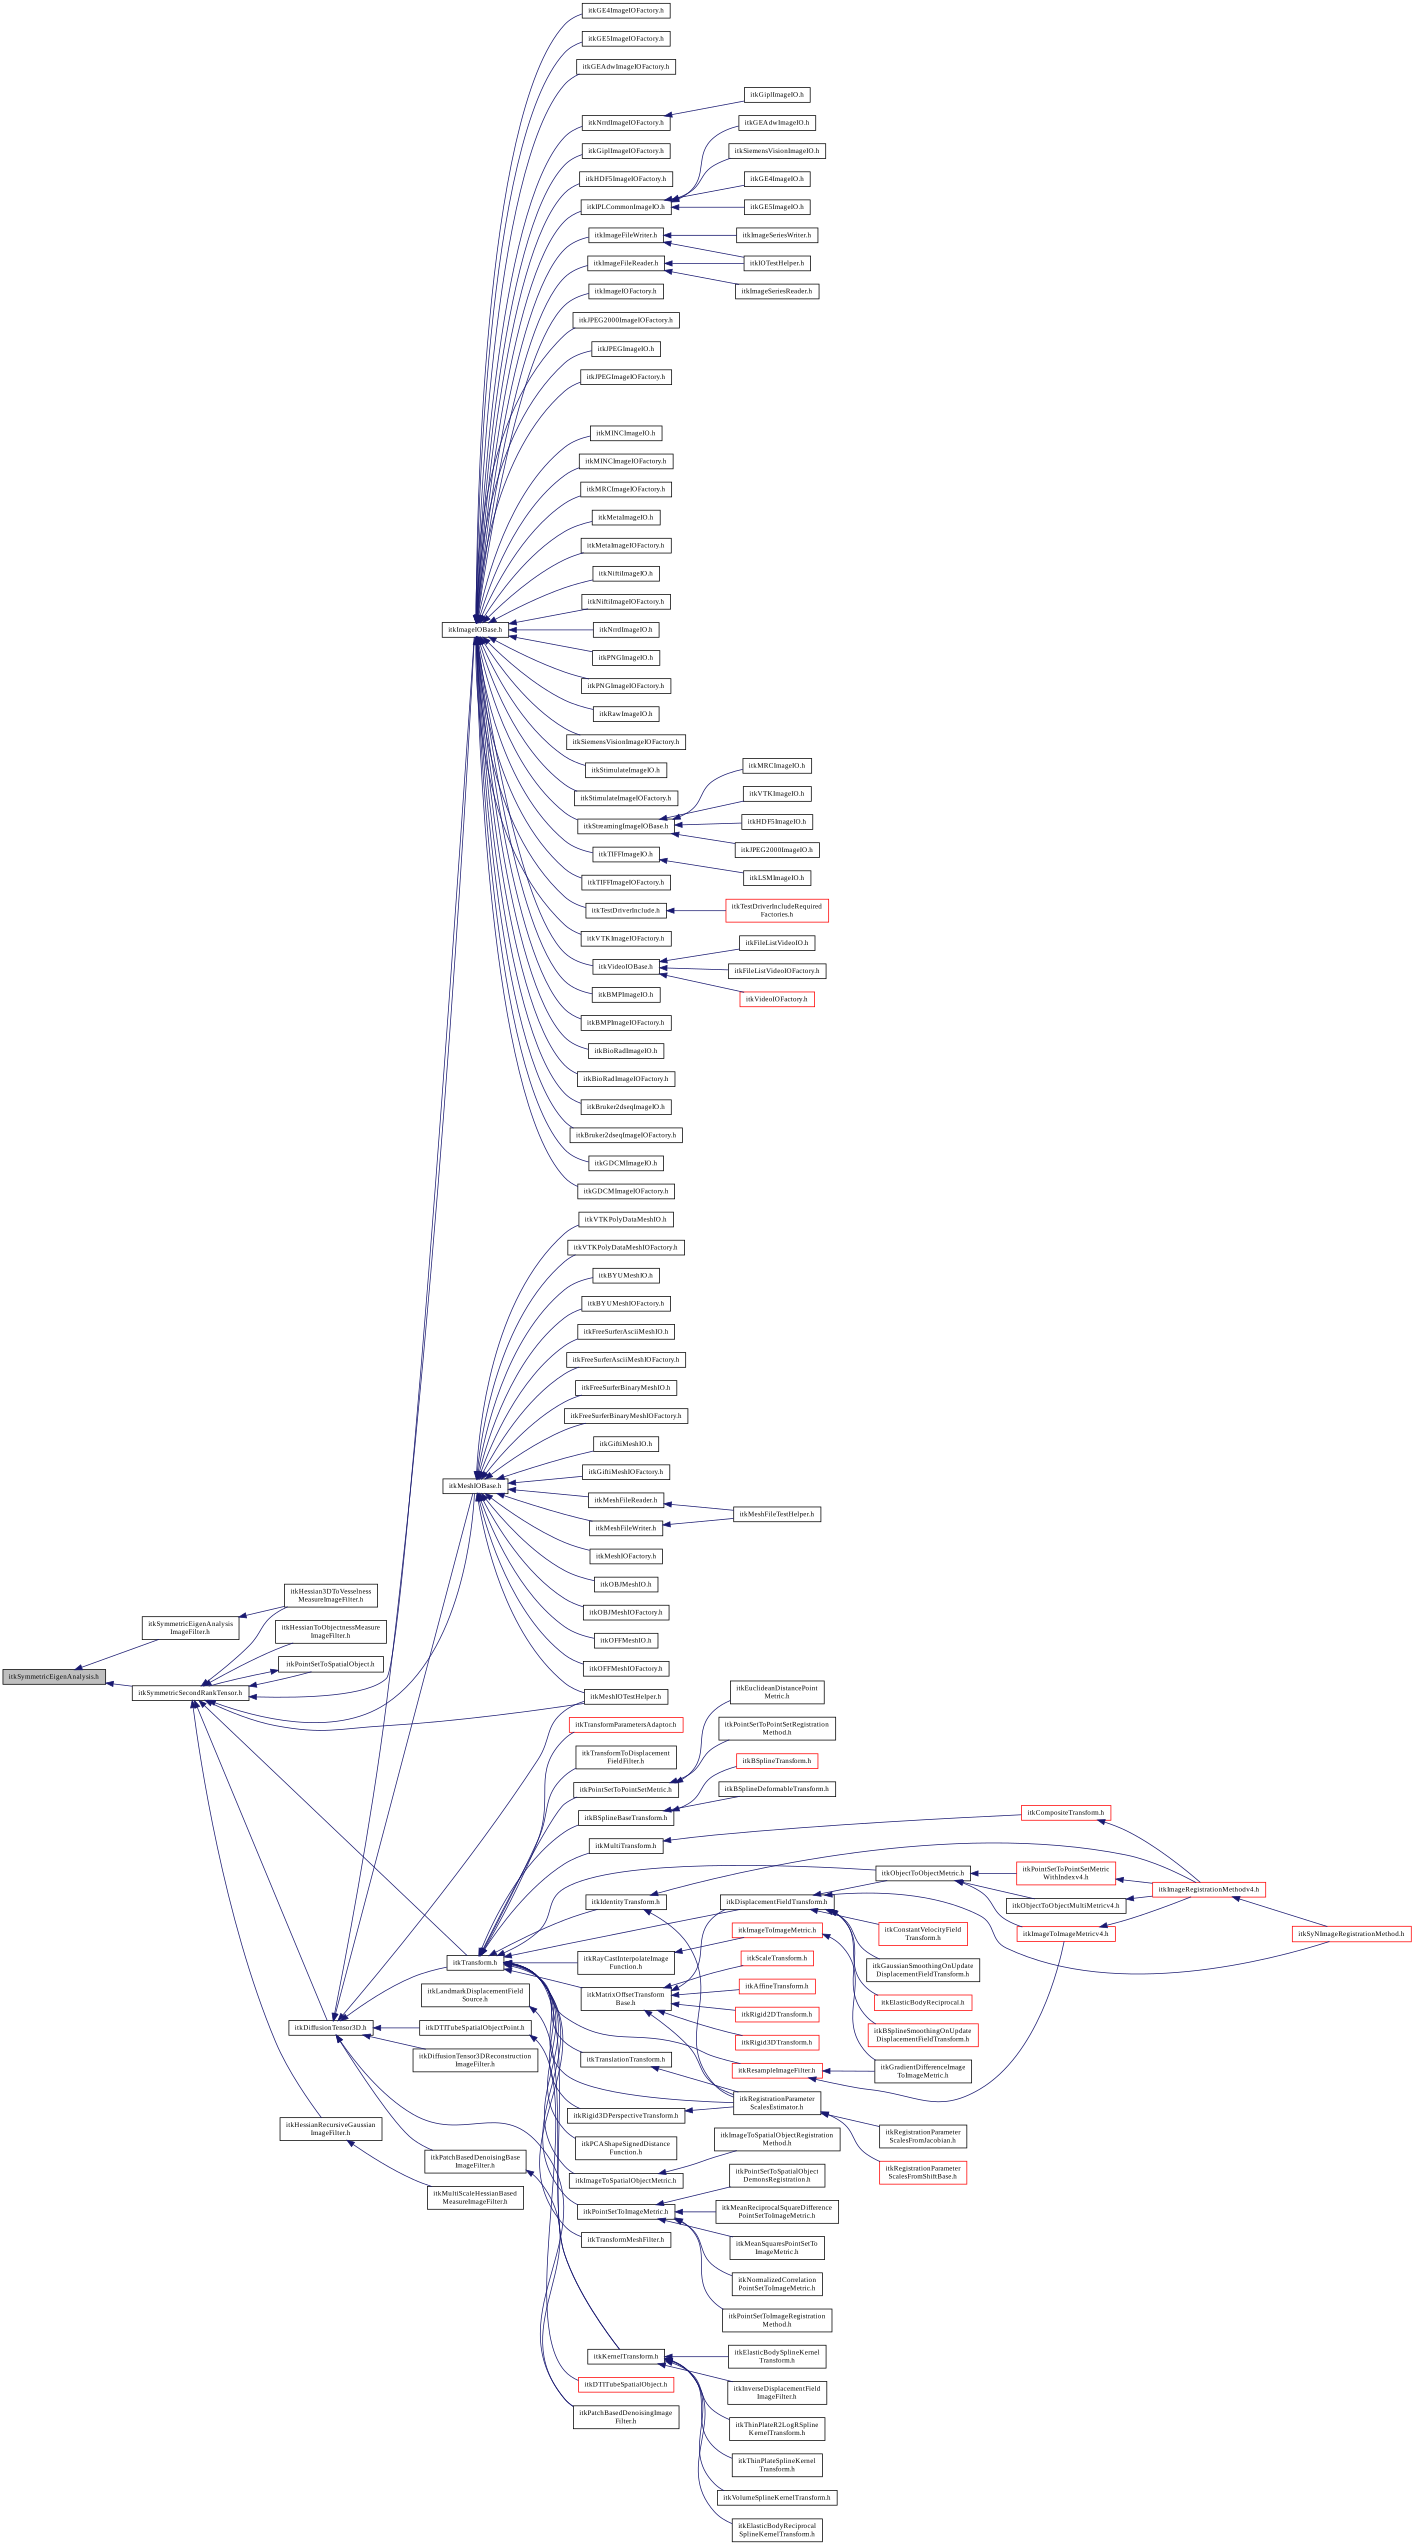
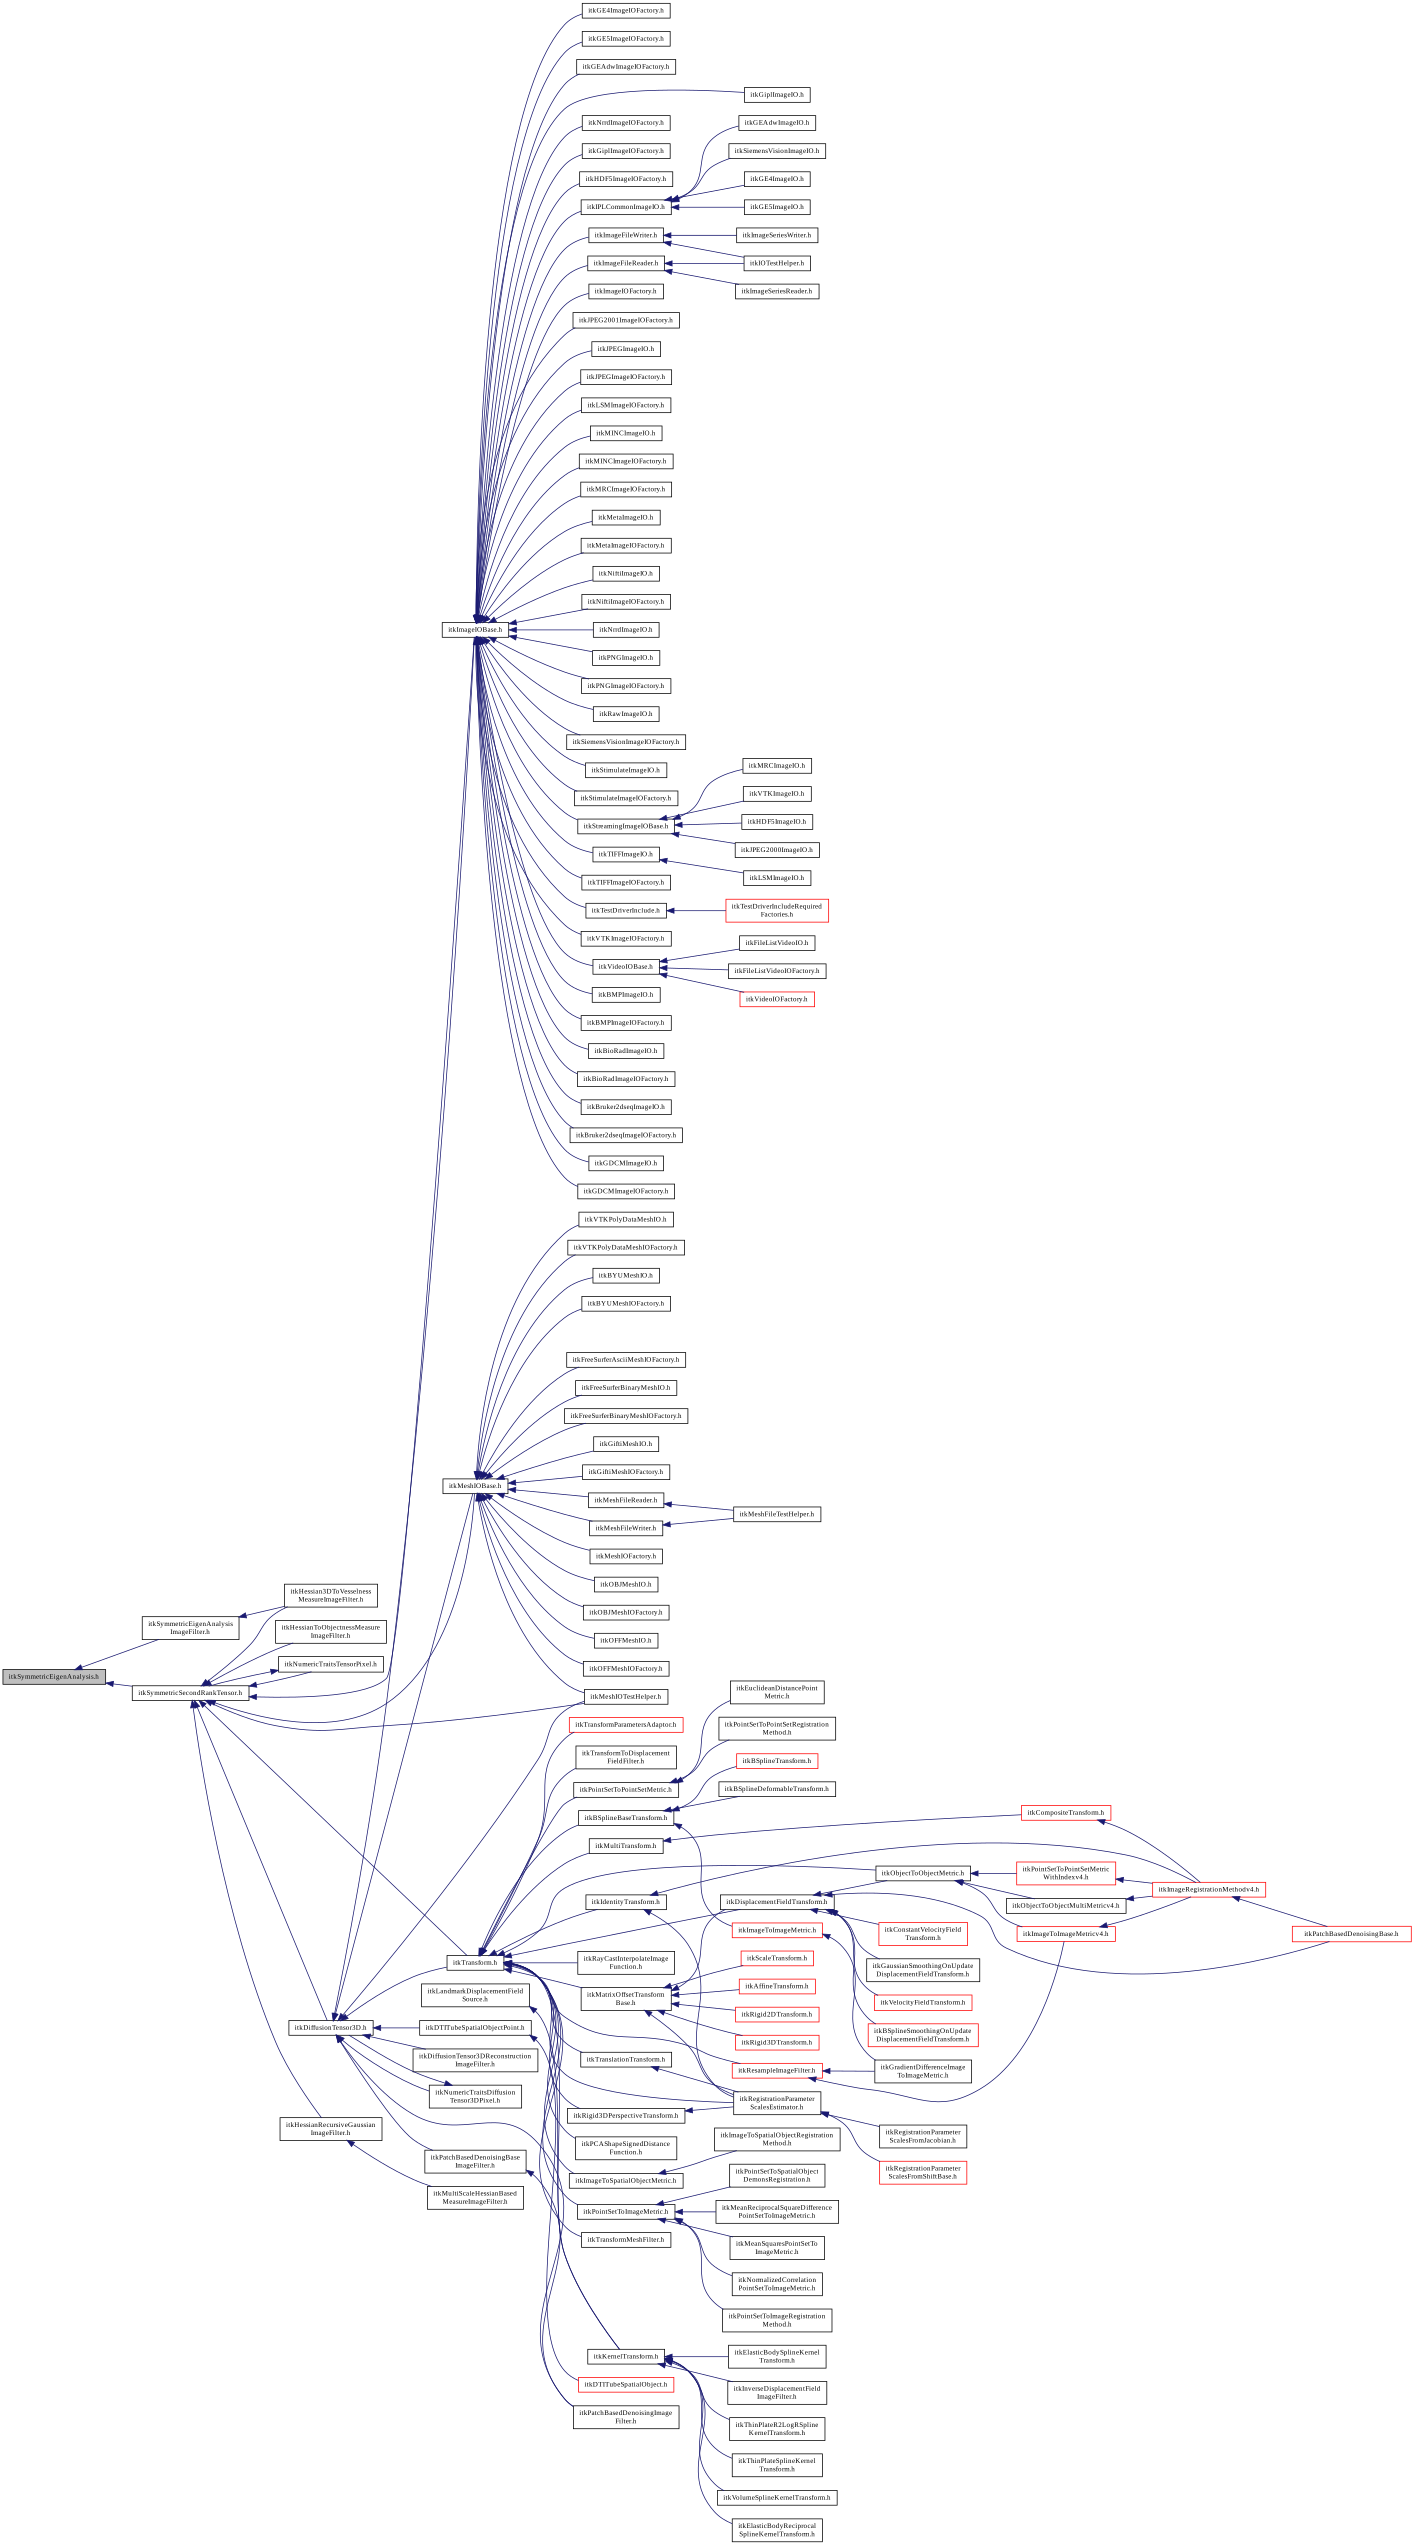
edge "itkGiplImageIO.h" -> "itkNrrdImageIOFactory.h": now "itkGiplImageIO.h" -> "itkImageIOBase.h"
node "itkJPEG2000ImageIOFactory.h": label "itkJPEG2000ImageIOFactory.h" -> "itkJPEG2001ImageIOFactory.h"
node "itkLSMImageIOFactory.h": added
node "itkFreeSurferAsciiMeshIO.h": removed
node "itkPointSetToSpatialObject.h": label "itkPointSetToSpatialObject.h" -> "itkNumericTraitsTensorPixel.h"
node "itkSyNImageRegistrationMethod.h": label "itkSyNImageRegistrationMethod.h" -> "itkPatchBasedDenoisingBase.h"
edge "itkImageToImageMetric.h" -> "itkRayCastInterpolateImage Function.h": now "itkImageToImageMetric.h" -> "itkBSplineBaseTransform.h"
node "itkElasticBodyReciprocal.h": label "itkElasticBodyReciprocal.h" -> "itkVelocityFieldTransform.h"
node "itkNumericTraitsDiffusion Tensor3DPixel.h": added
